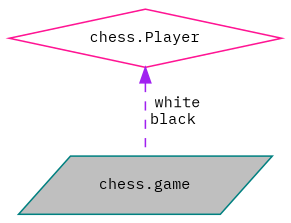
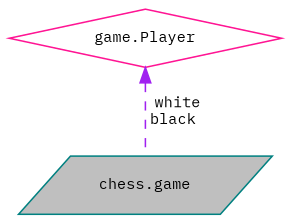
node "chess.Player": label "chess.Player" -> "game.Player"
